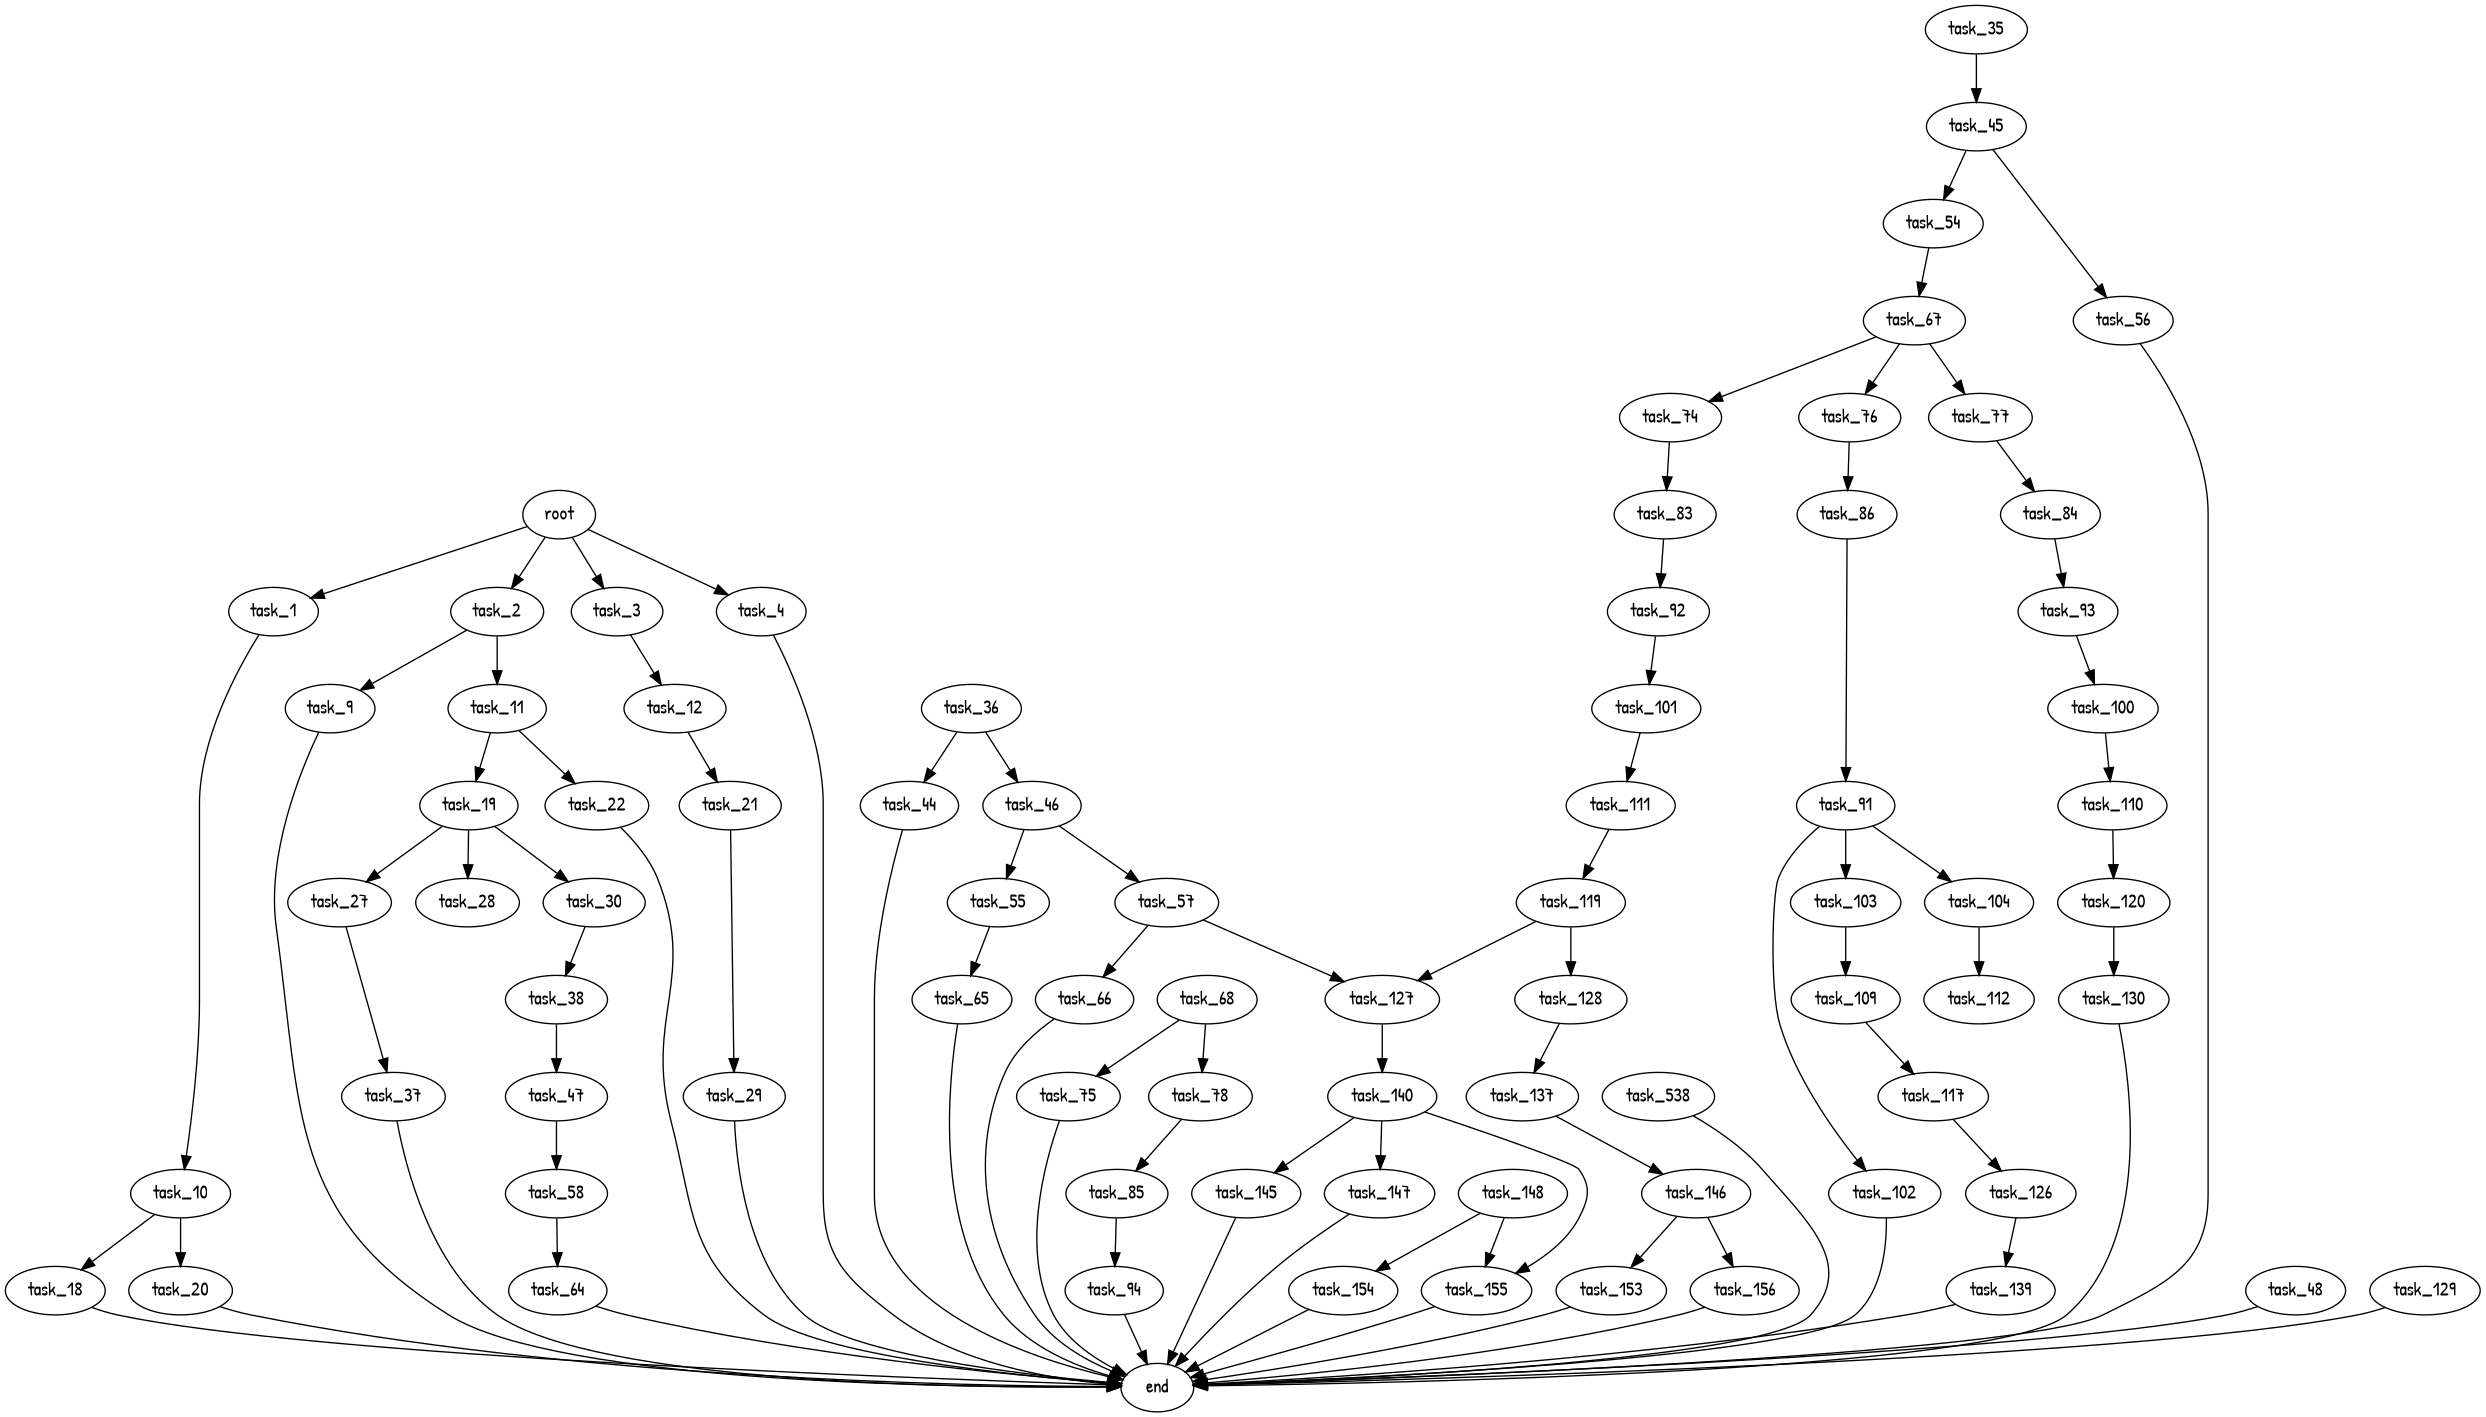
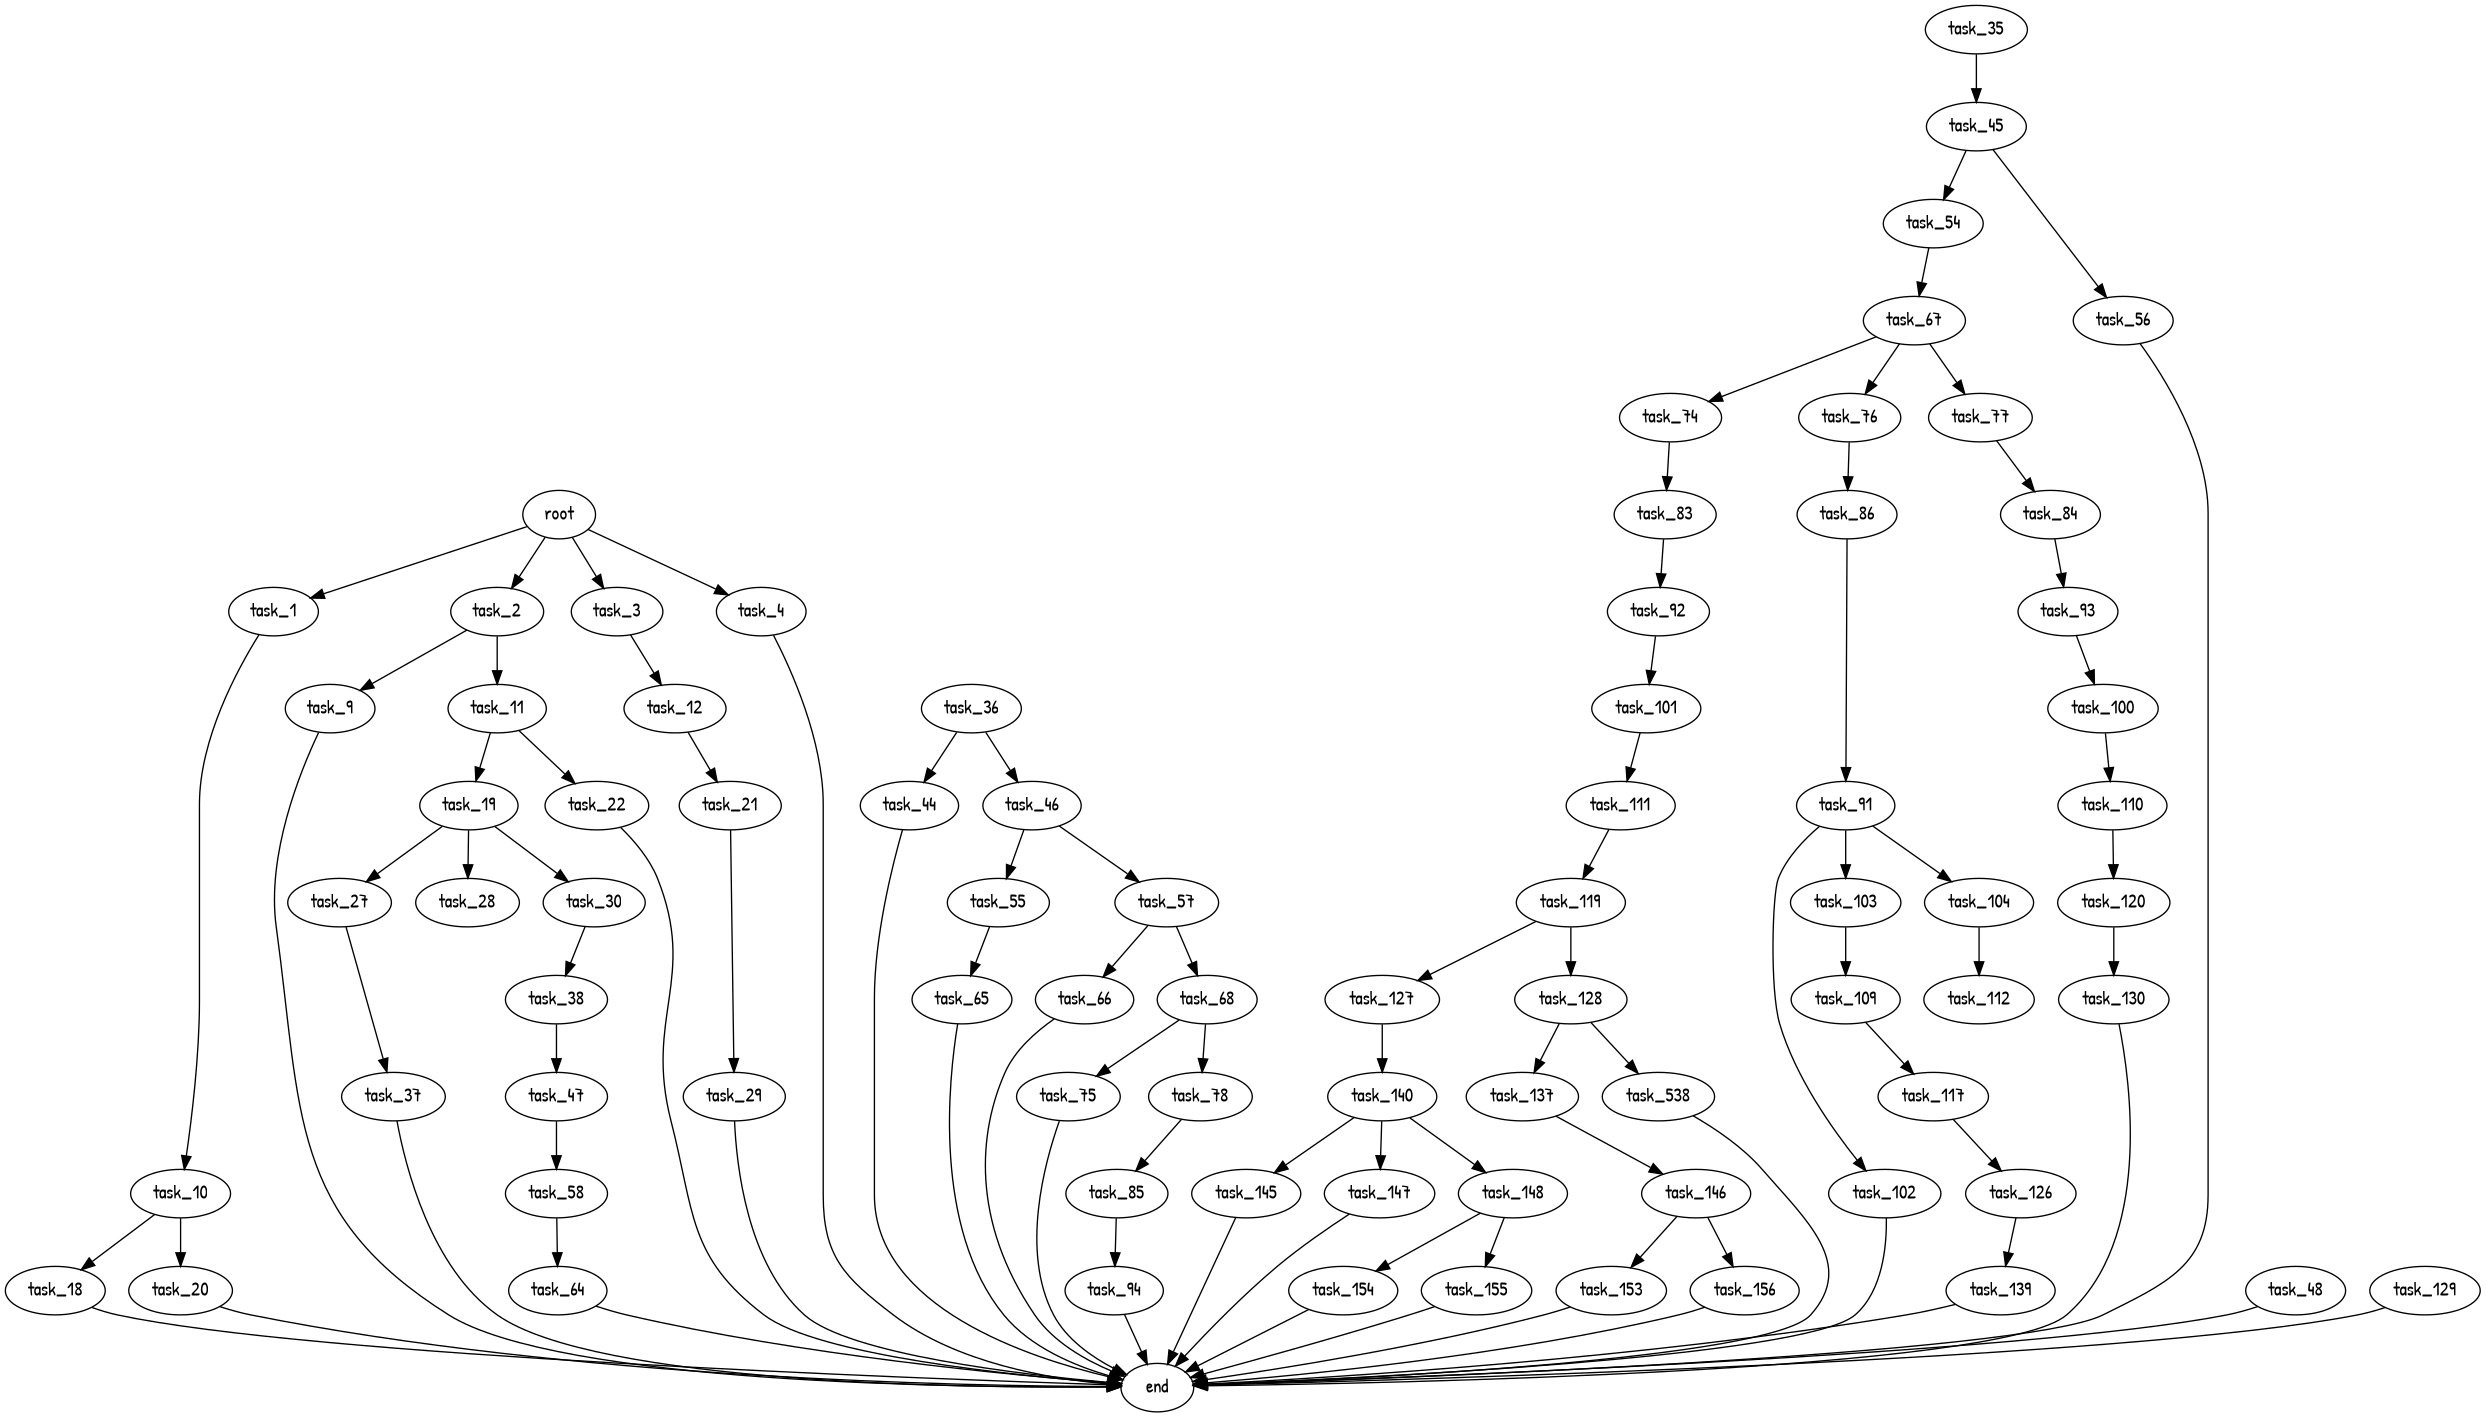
edge "task_57" -> "task_127": now "task_57" -> "task_68"
edge "task_128" -> "task_538": added
edge "task_140" -> "task_155": now "task_140" -> "task_148"
